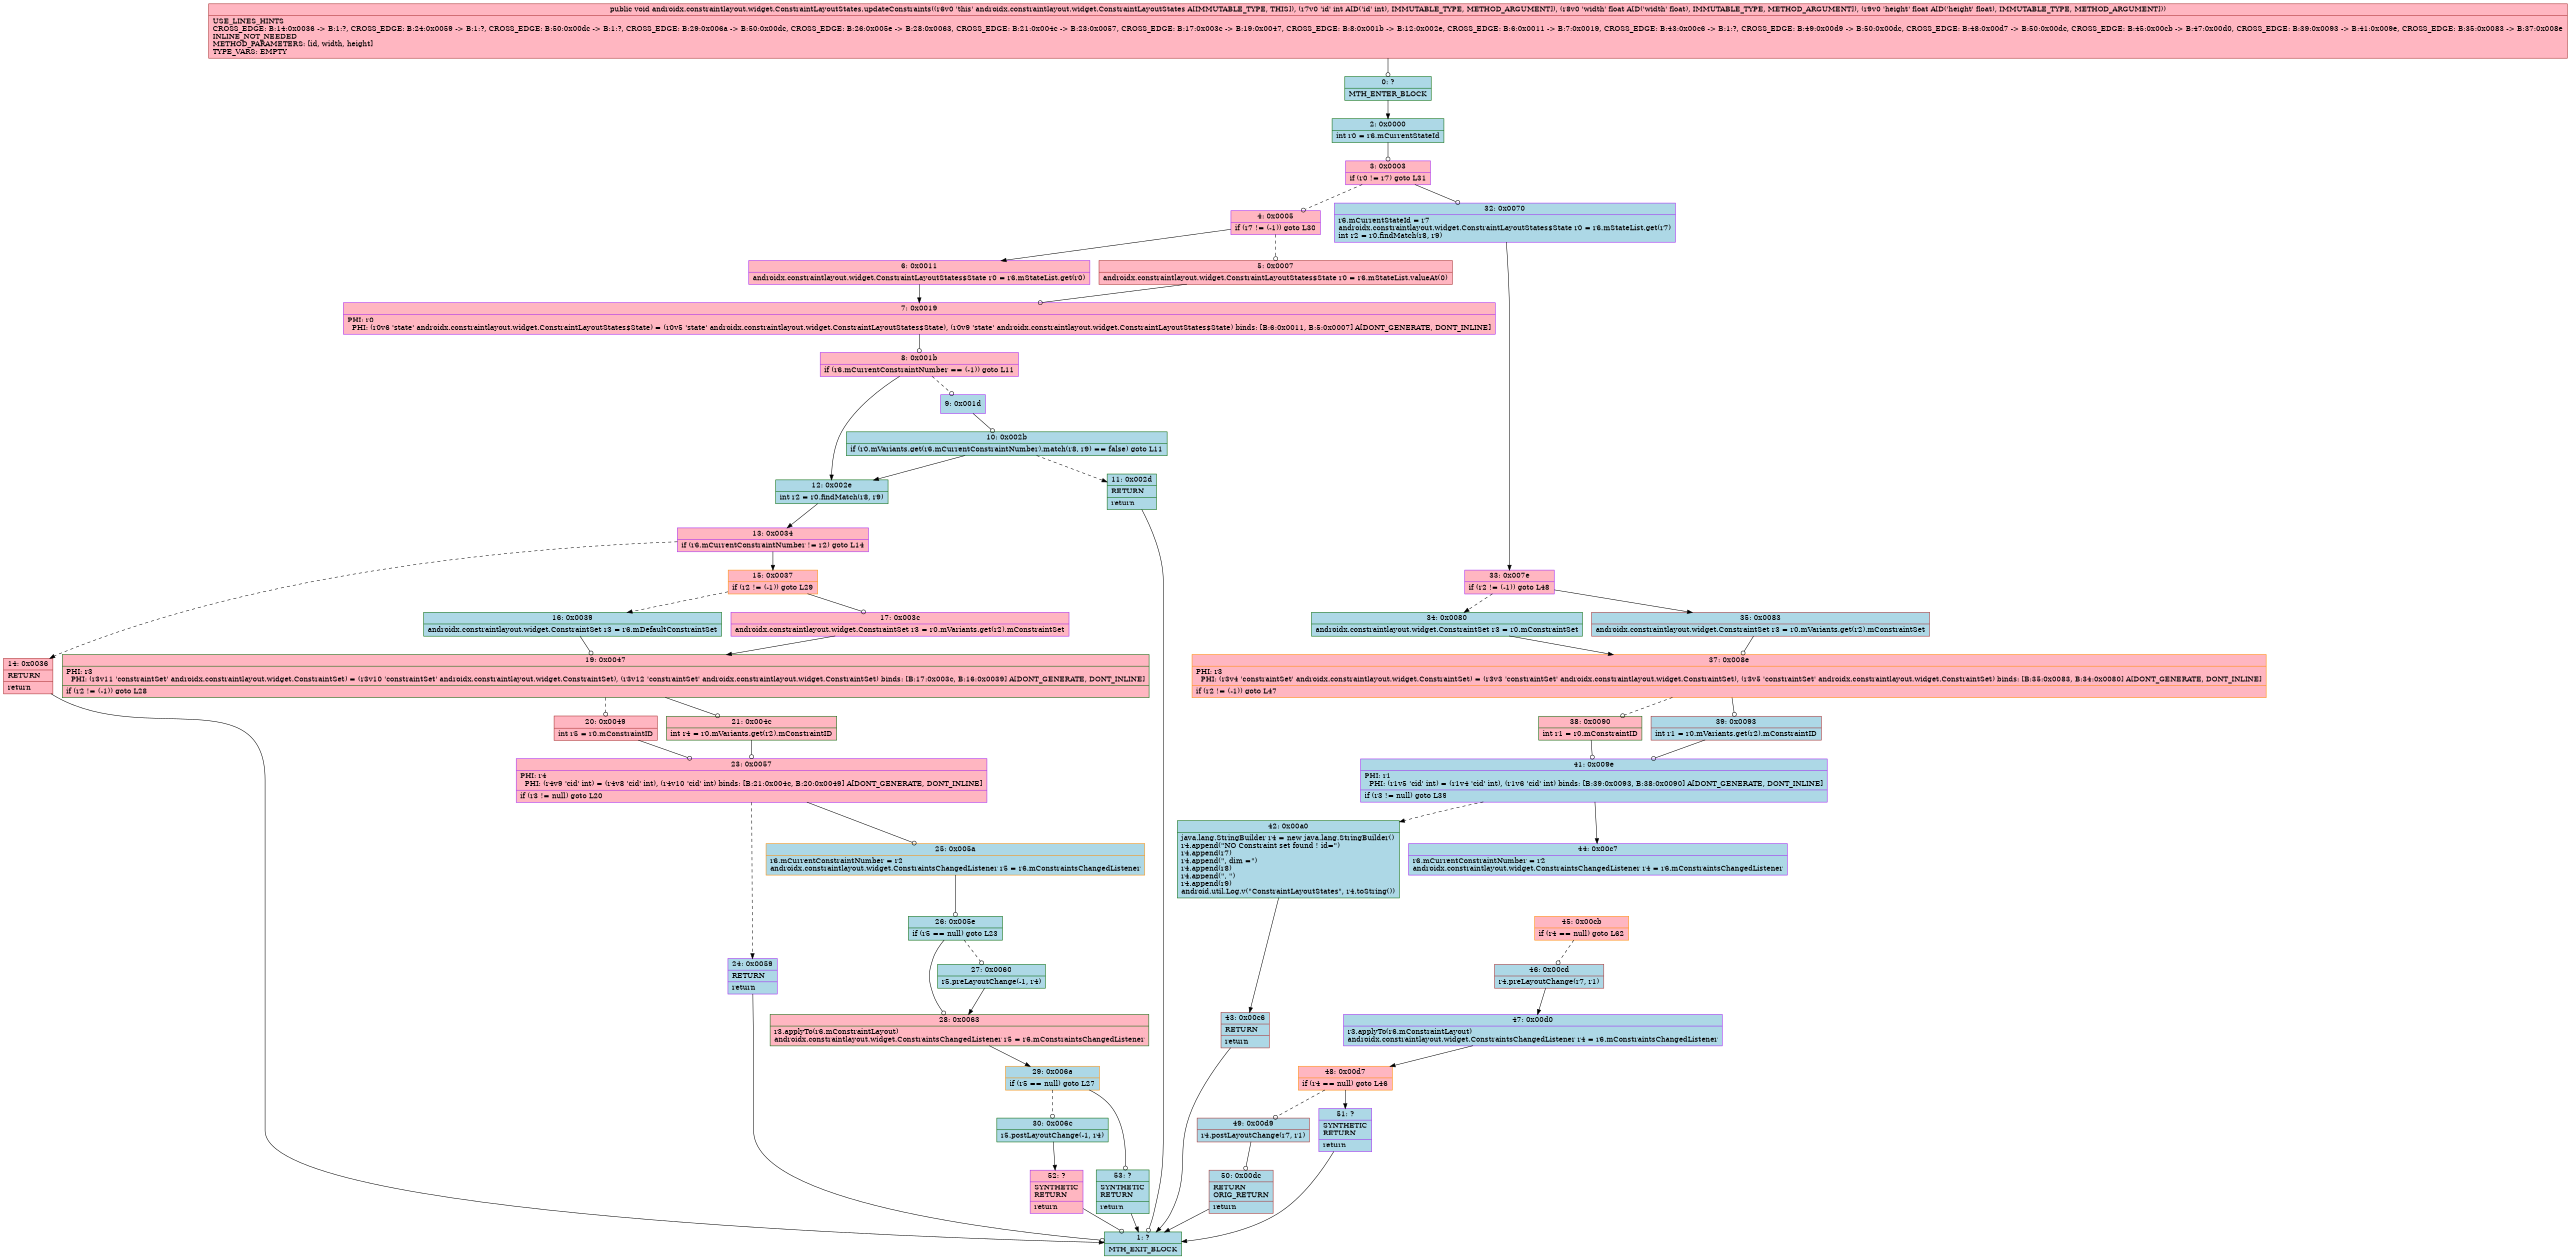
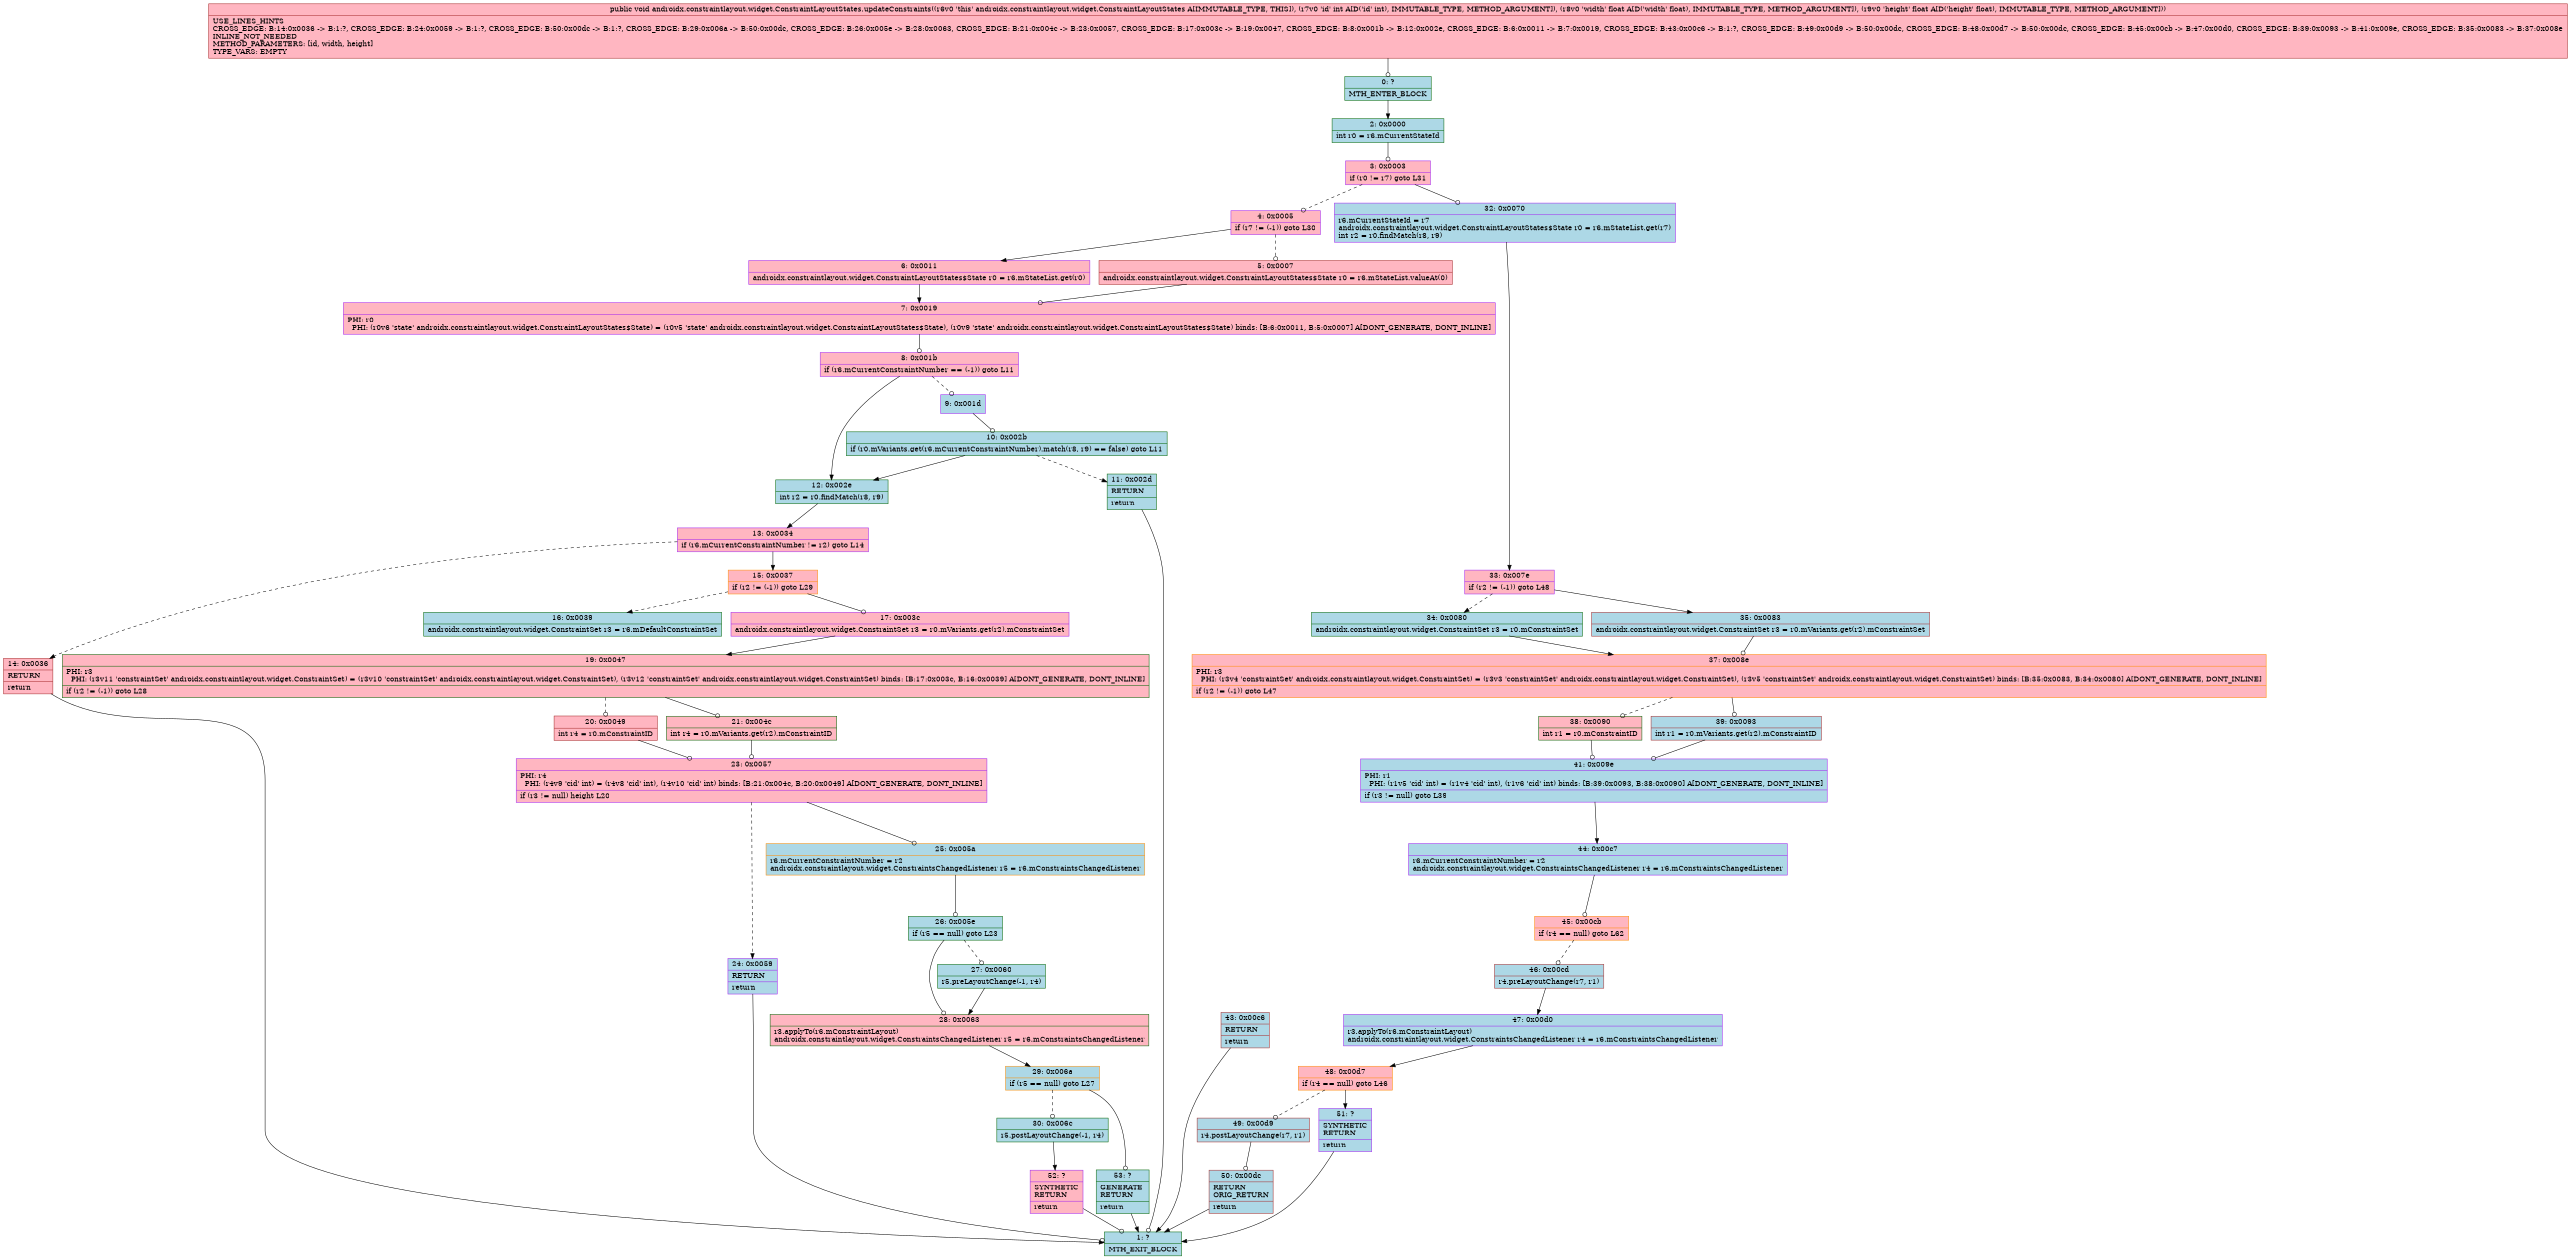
edge "16: 0x0039" -> "19: 0x0047": removed
node "20: 0x0049": text "int r5 = r0.mConstraintID" -> "int r4 = r0.mConstraintID"
node "23: 0x0057": text "if (r3 != null) goto L20" -> "if (r3 != null) height L20"
node "42: 0x00a0": removed
edge "44: 0x00c7" -> "45: 0x00cb": added
node "53: ?": text "SYNTHETIC" -> "GENERATE"
